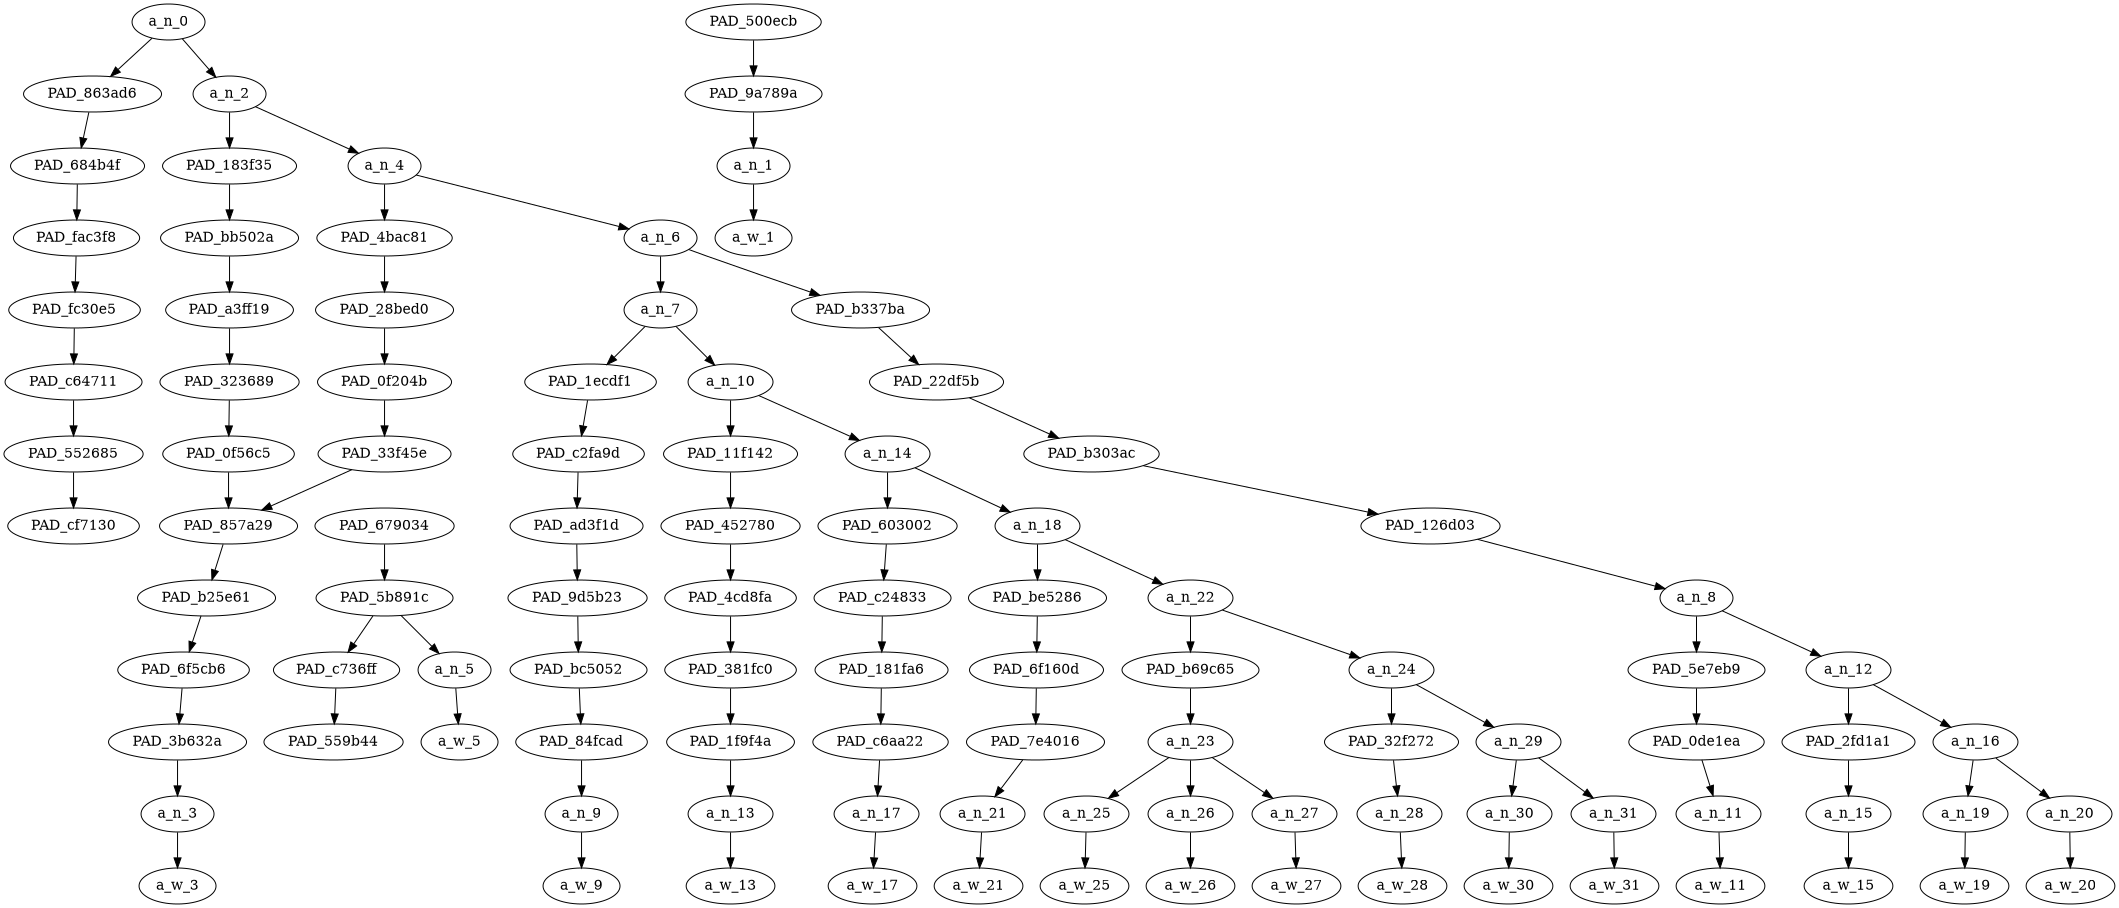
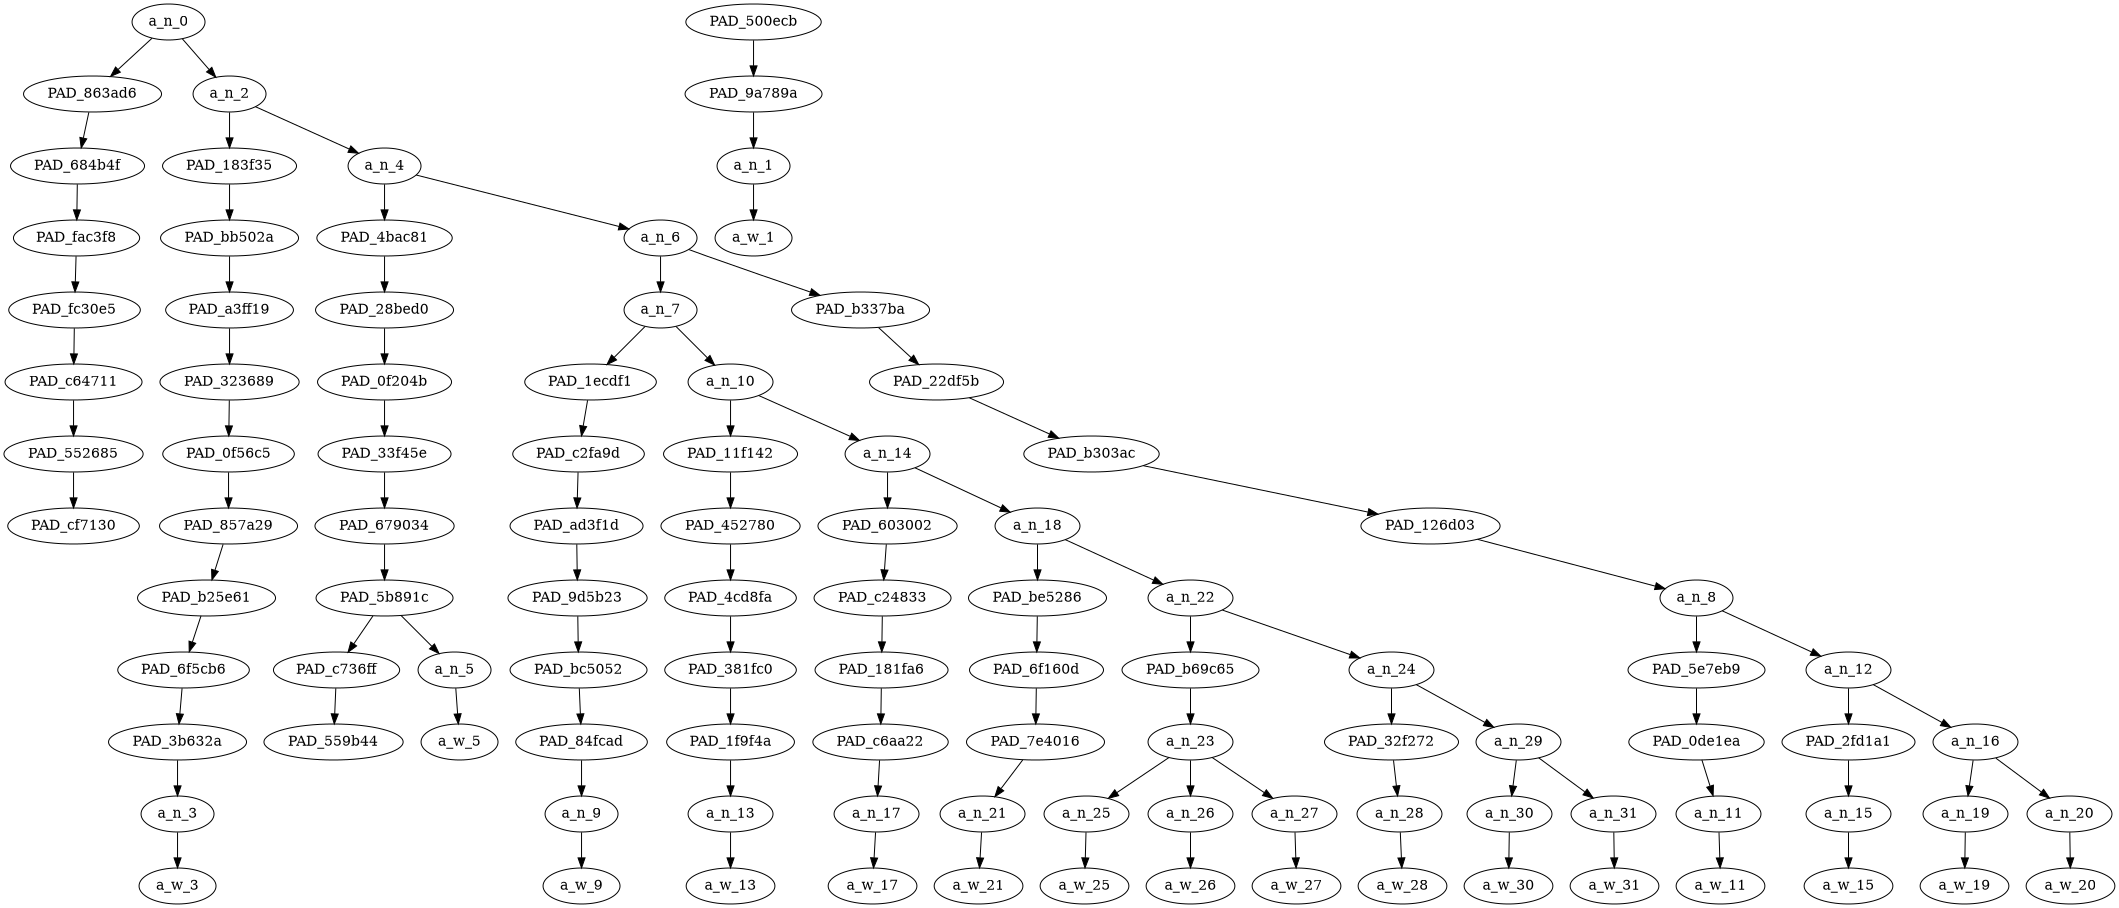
edge "PAD_33f45e" -> "PAD_857a29": now "PAD_33f45e" -> "PAD_679034"
